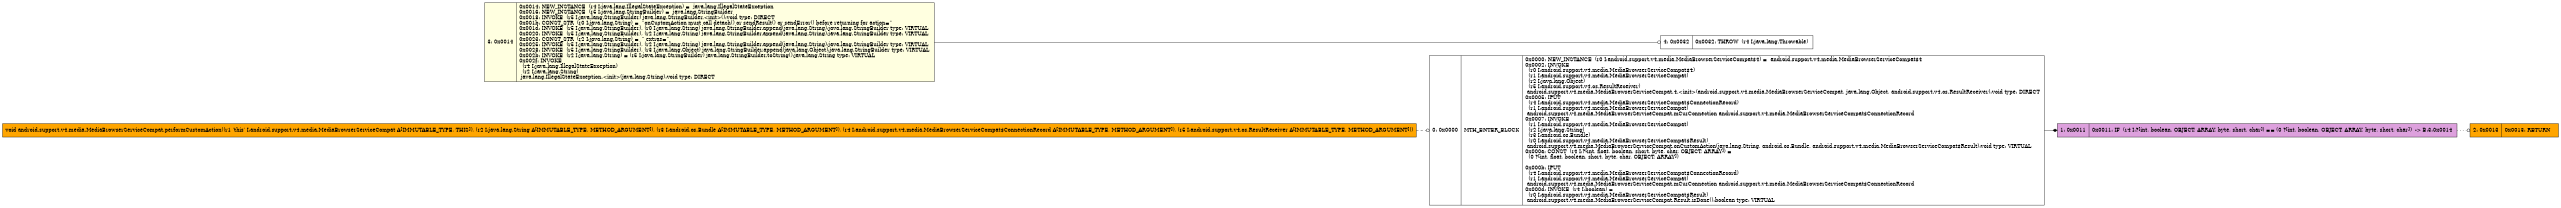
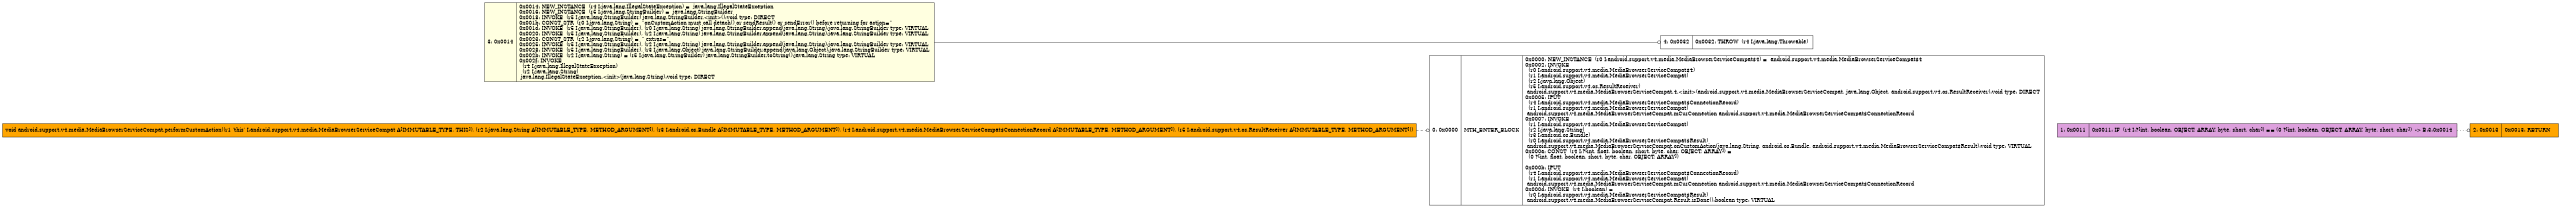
edge "0: 0x0000" -> "1: 0x0011": removed
